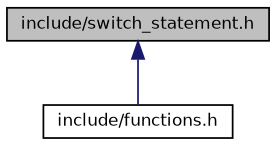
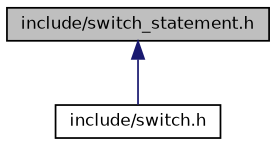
node "include/functions.h": label "include/functions.h" -> "include/switch.h"
